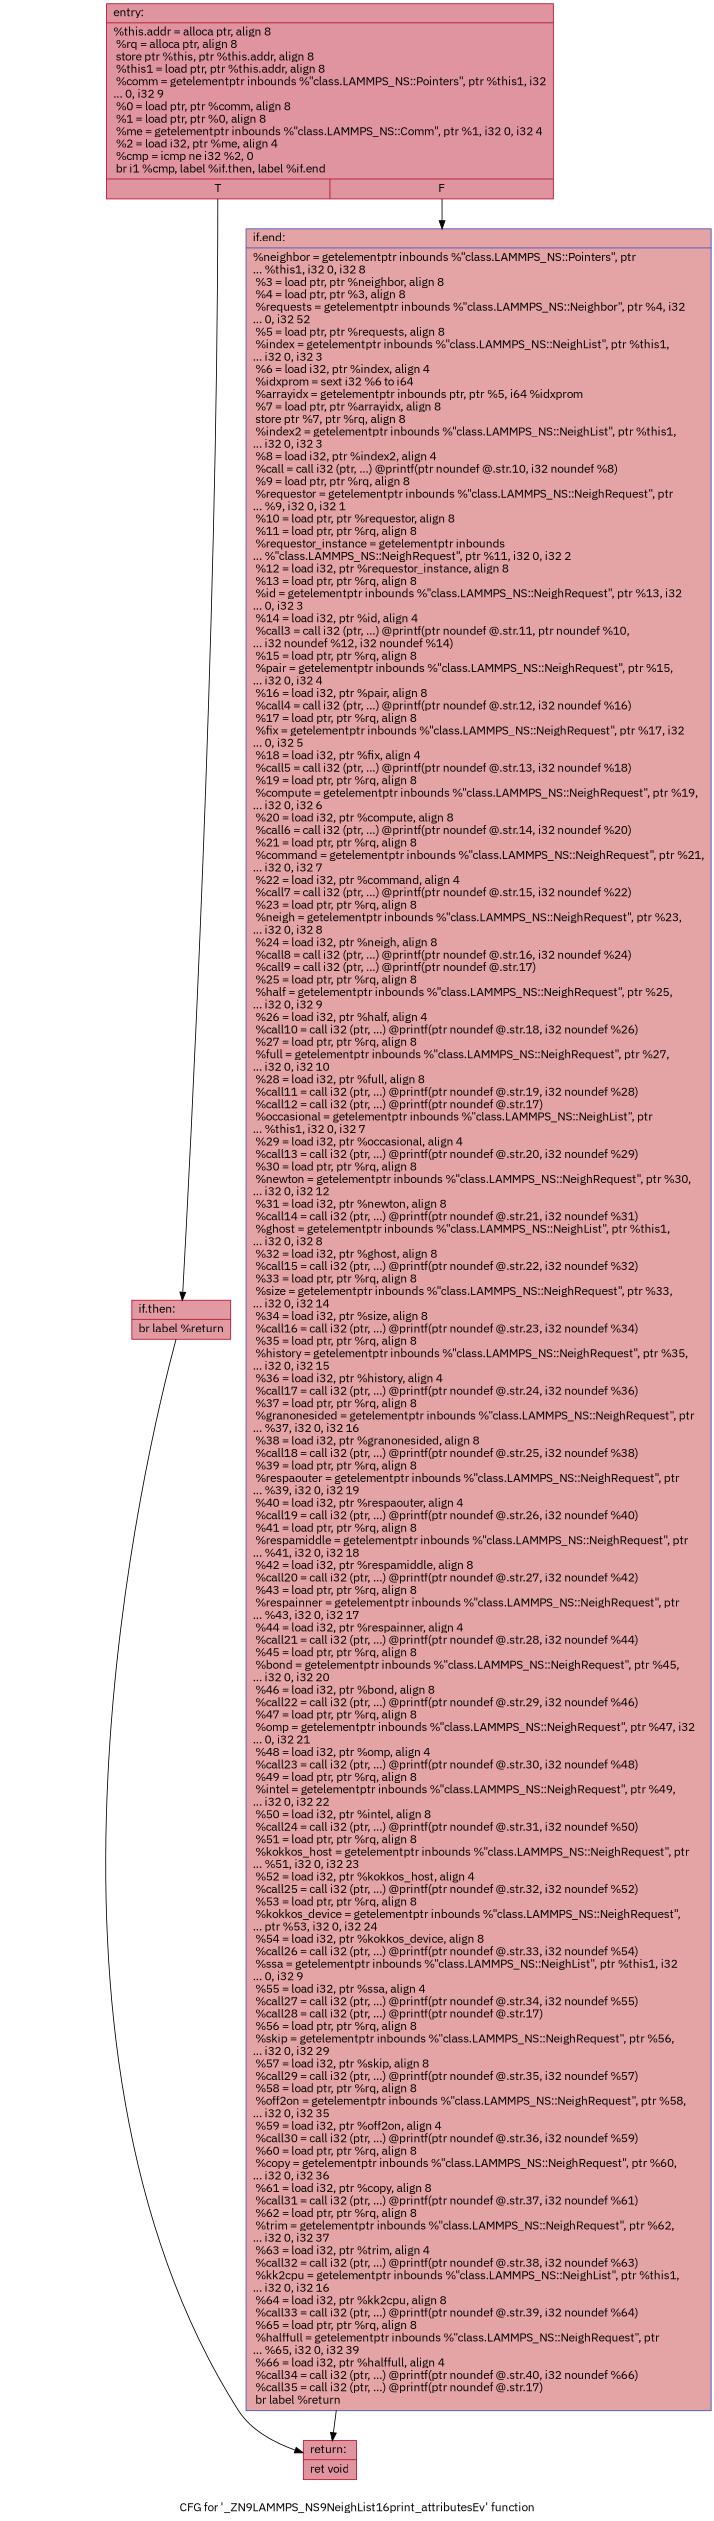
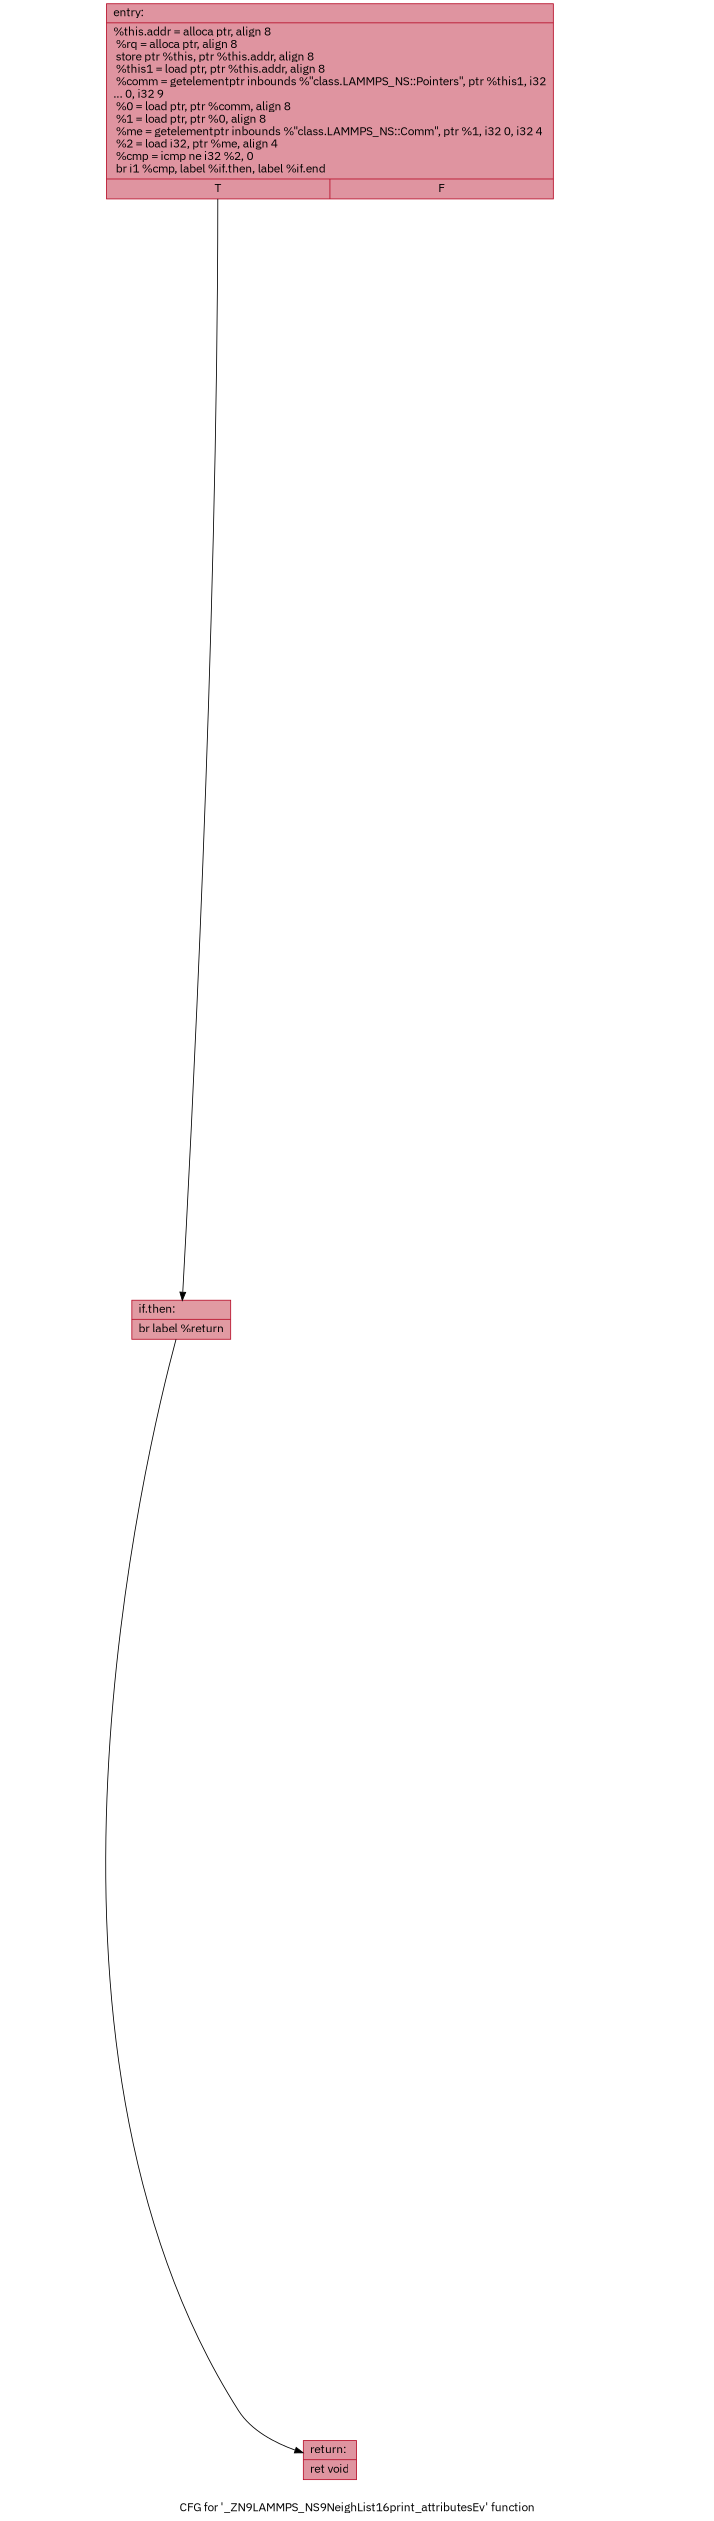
node "if.end:": removed
